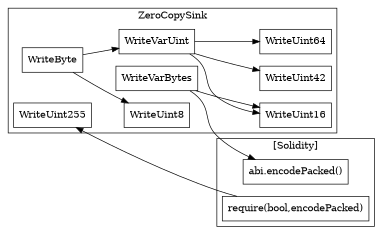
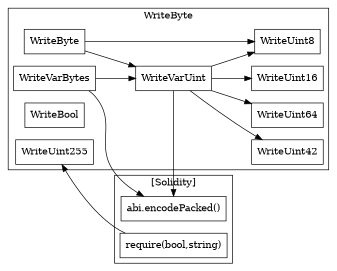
cluster "ZeroCopySink": label "ZeroCopySink" -> "WriteByte"
edge "WriteVarUint" -> "WriteUint8": added
edge "WriteVarBytes" -> "WriteUint16": now "WriteVarBytes" -> "WriteVarUint"
node "WriteBool": added
edge "WriteVarUint" -> "abi.encodePacked()": added
node "require(bool,encodePacked)": label "require(bool,encodePacked)" -> "require(bool,string)"
